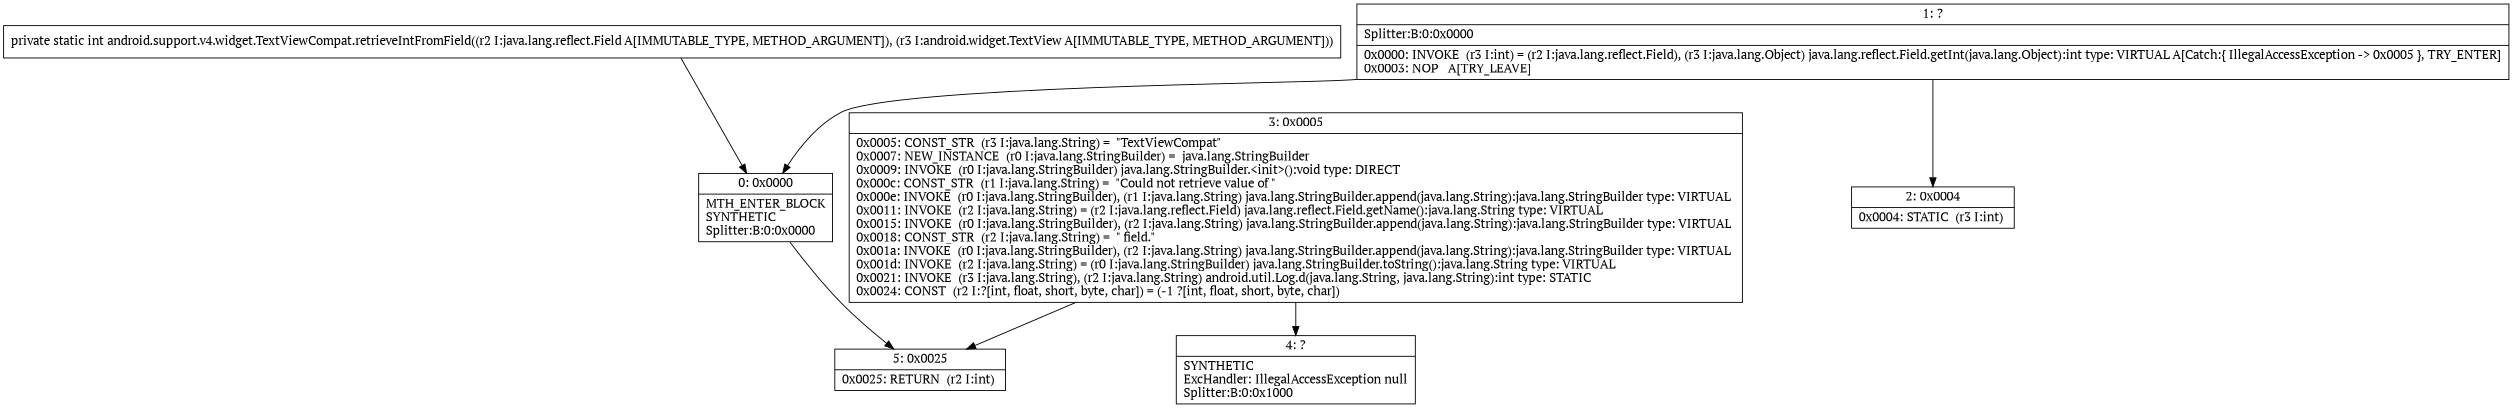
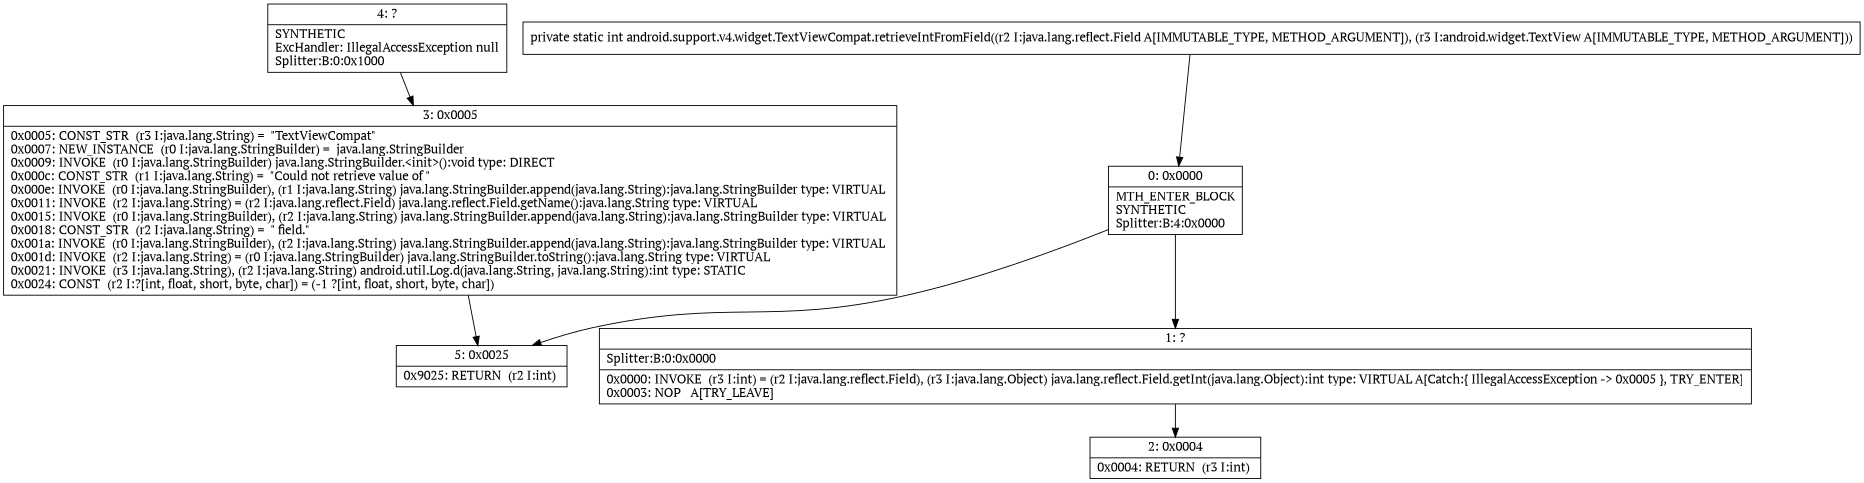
edge "1: ?" -> "0: 0x0000": reversed
node "2: 0x0004": text "0x0004: STATIC  (r3 I:int)" -> "0x0004: RETURN  (r3 I:int)"
node "0: 0x0000": text "Splitter:B:0:0x0000" -> "Splitter:B:4:0x0000"
edge "3: 0x0005" -> "4: ?": reversed
node "5: 0x0025": text "0x0025: RETURN  (r2 I:int)" -> "0x9025: RETURN  (r2 I:int)"
